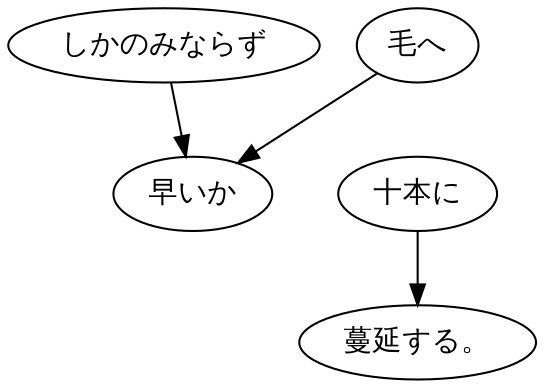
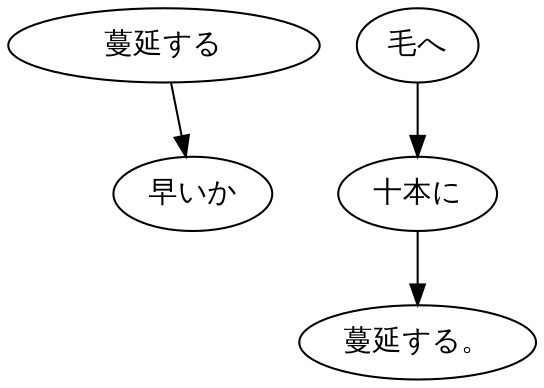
node "しかのみならず": label "しかのみならず" -> "蔓延する"
edge "毛へ" -> "早いか": now "毛へ" -> "十本に"
